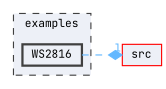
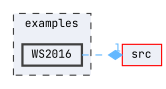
node "WS2816": label "WS2816" -> "WS2016"
